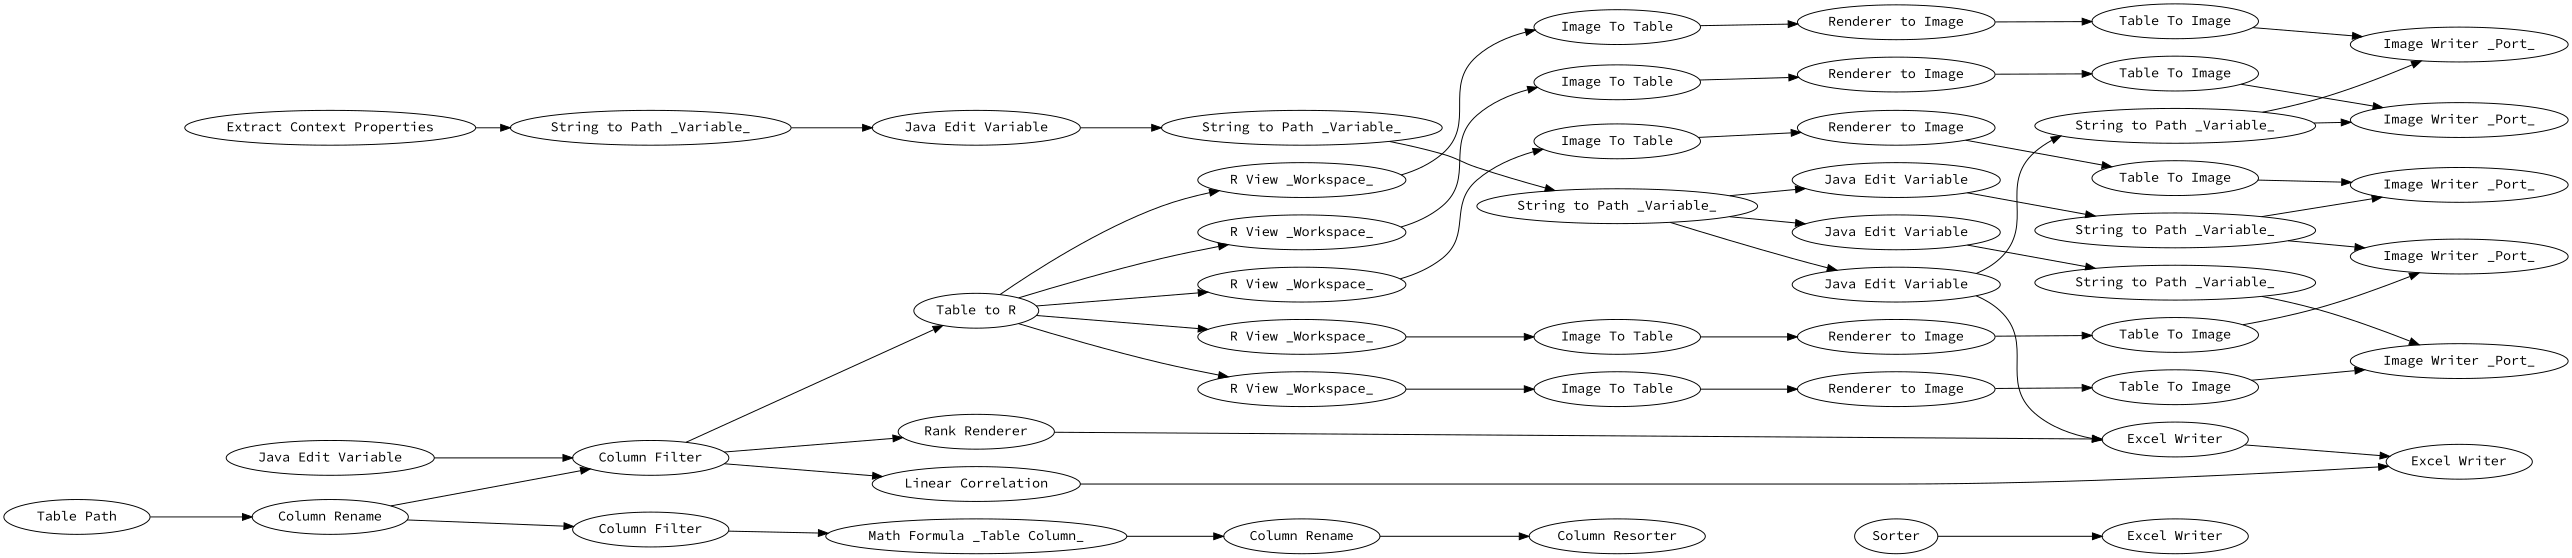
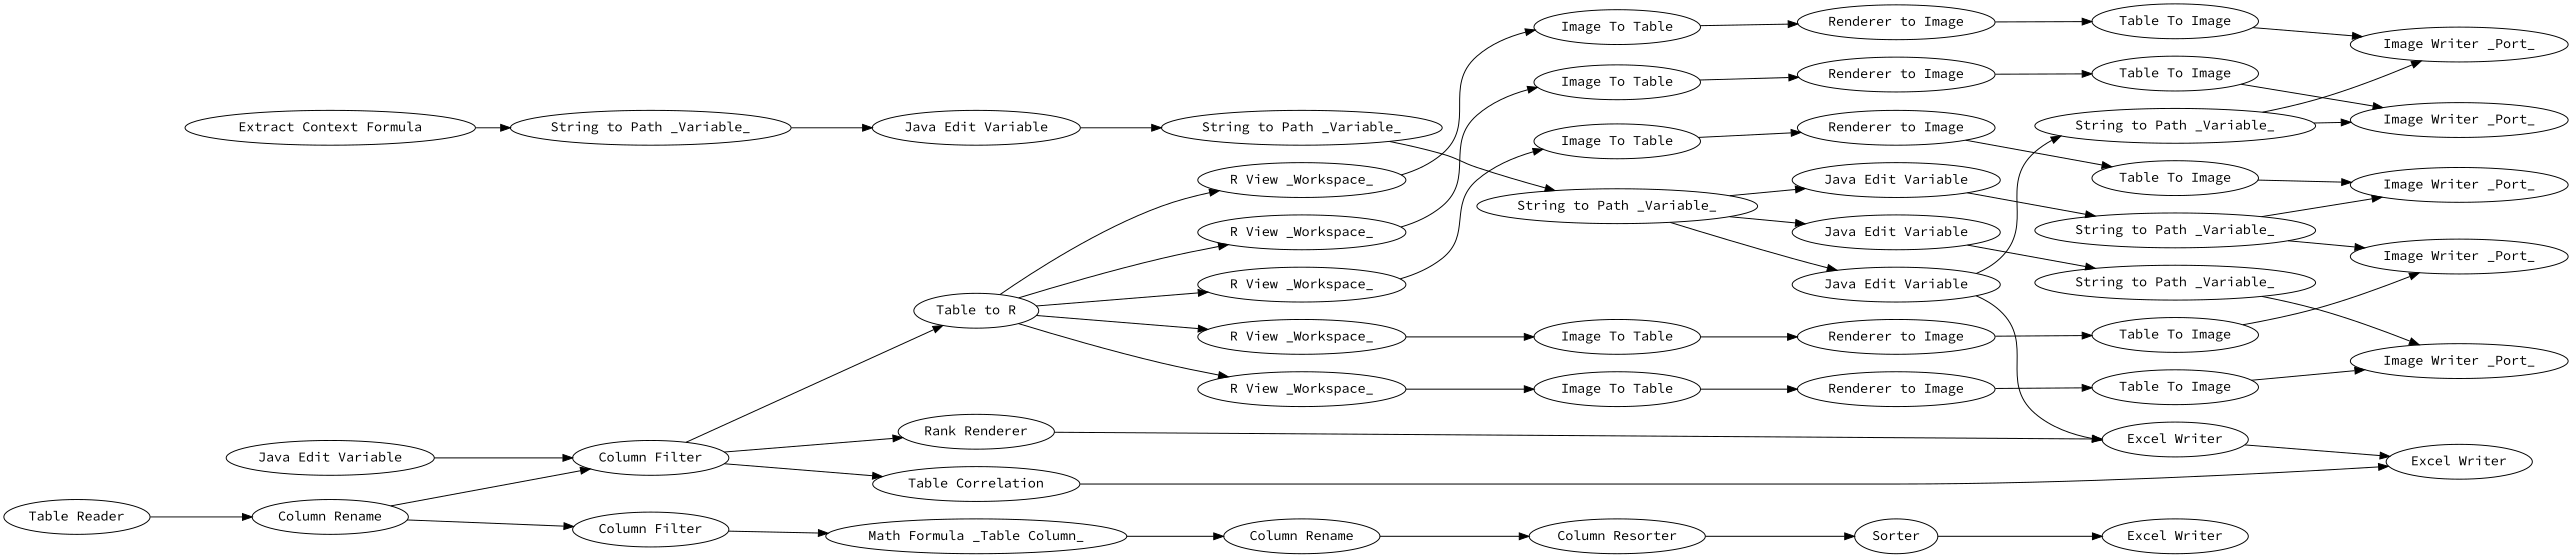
node "Extract Context Properties": label "Extract Context Properties" -> "Extract Context Formula"
node "Linear Correlation": label "Linear Correlation" -> "Table Correlation"
node "Table Path": label "Table Path" -> "Table Reader"
edge "Column Resorter" -> "Sorter": added
